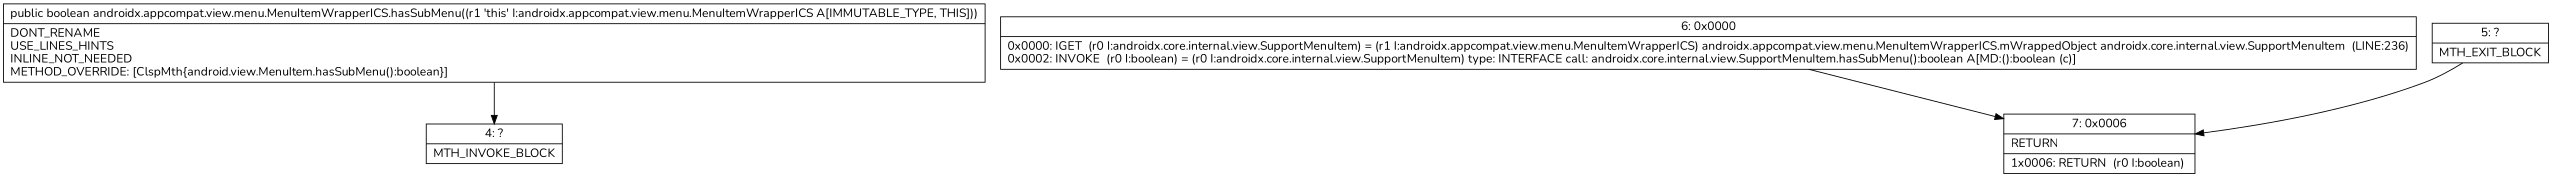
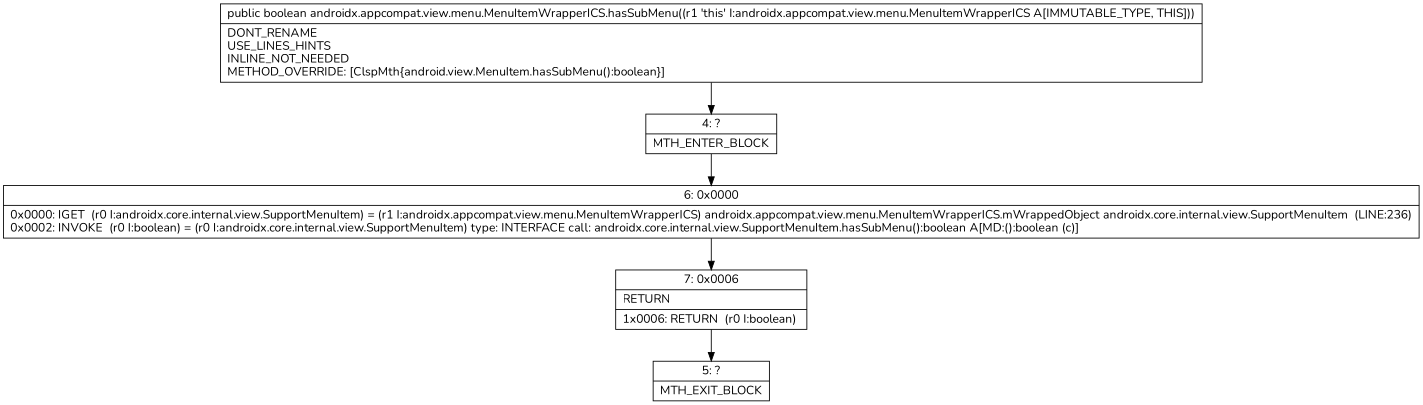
edge "5: ?" -> "7: 0x0006": reversed
node "4: ?": text "MTH_INVOKE_BLOCK" -> "MTH_ENTER_BLOCK"
edge "4: ?" -> "6: 0x0000": added
